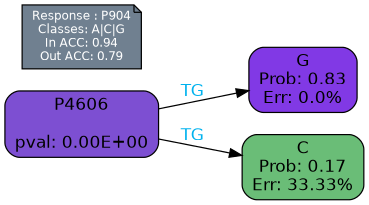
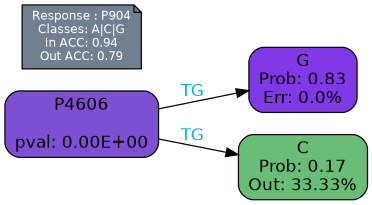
node "C Prob: 0.17 Err: 33.33%": label "C Prob: 0.17 Err: 33.33%" -> "C Prob: 0.17 Out: 33.33%"
